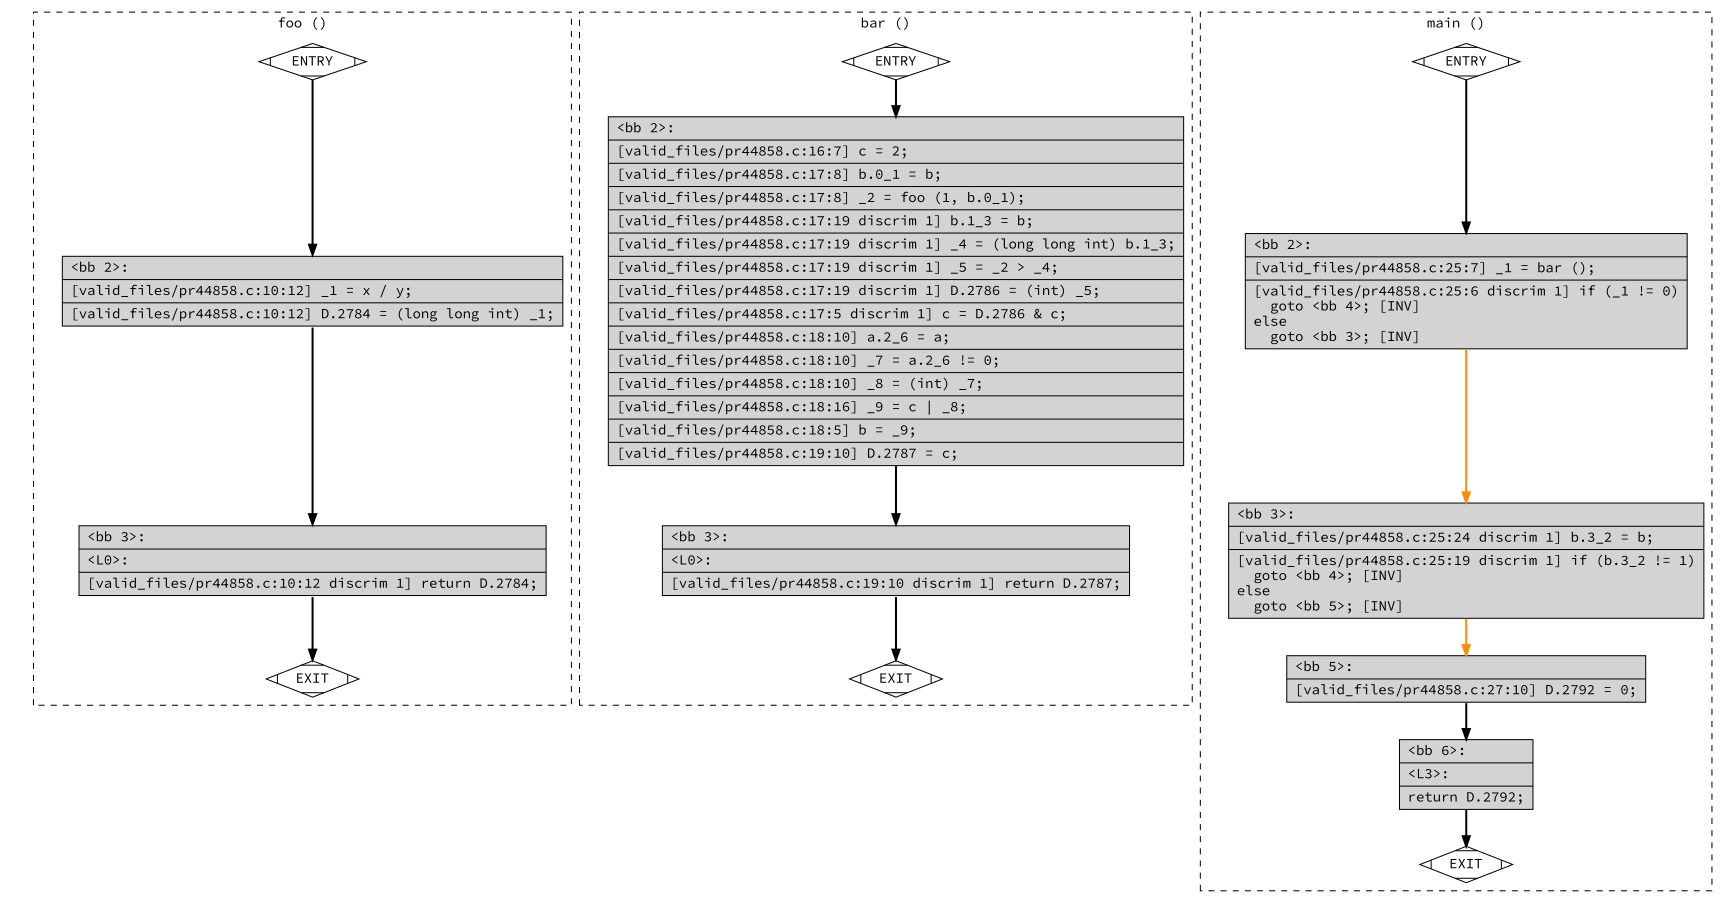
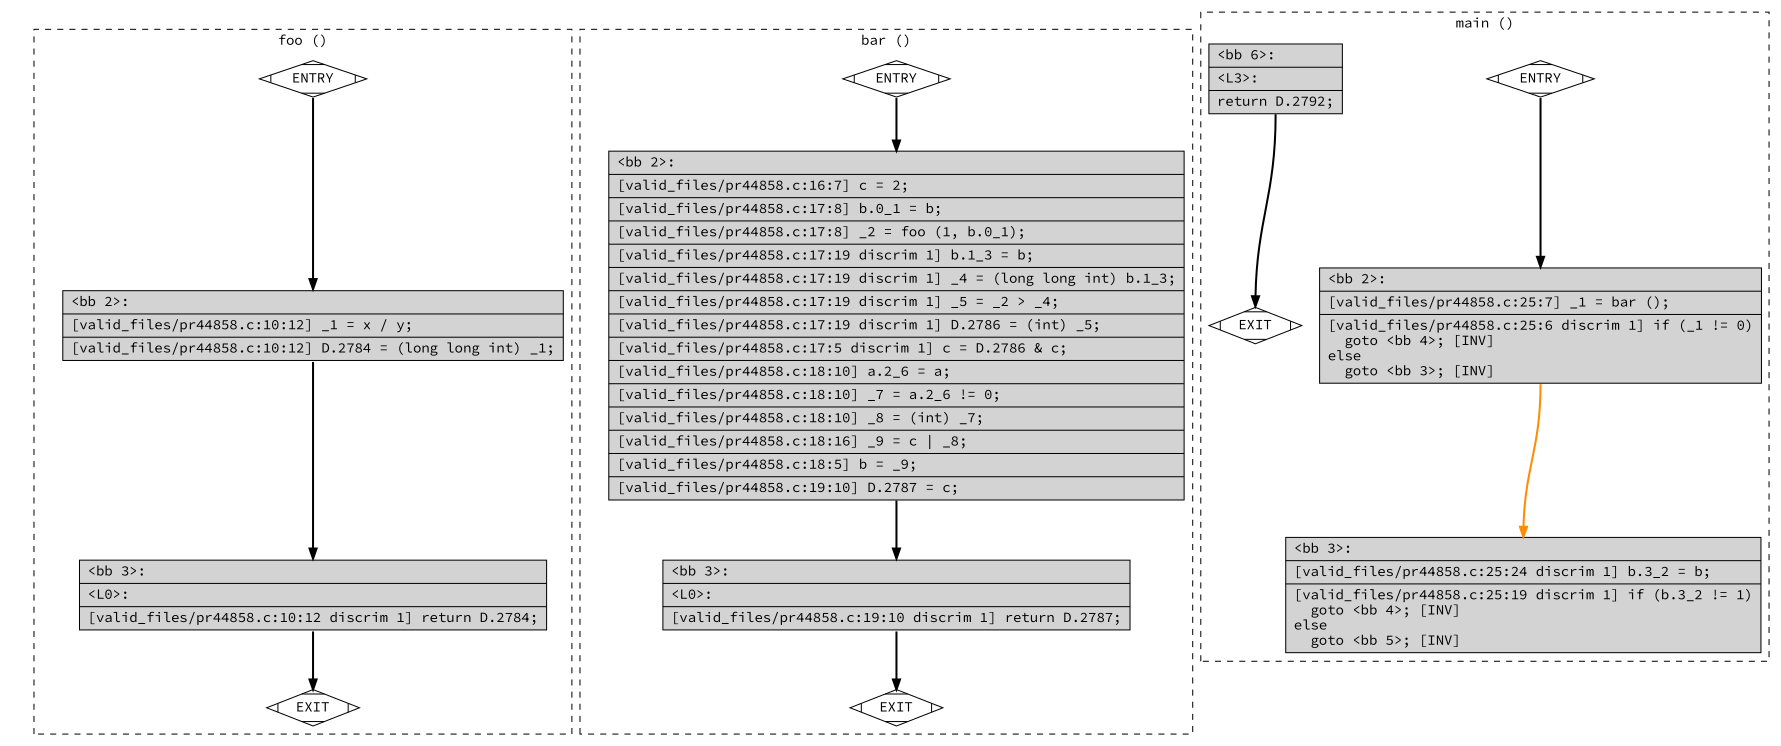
node "<bb 5>:": removed
